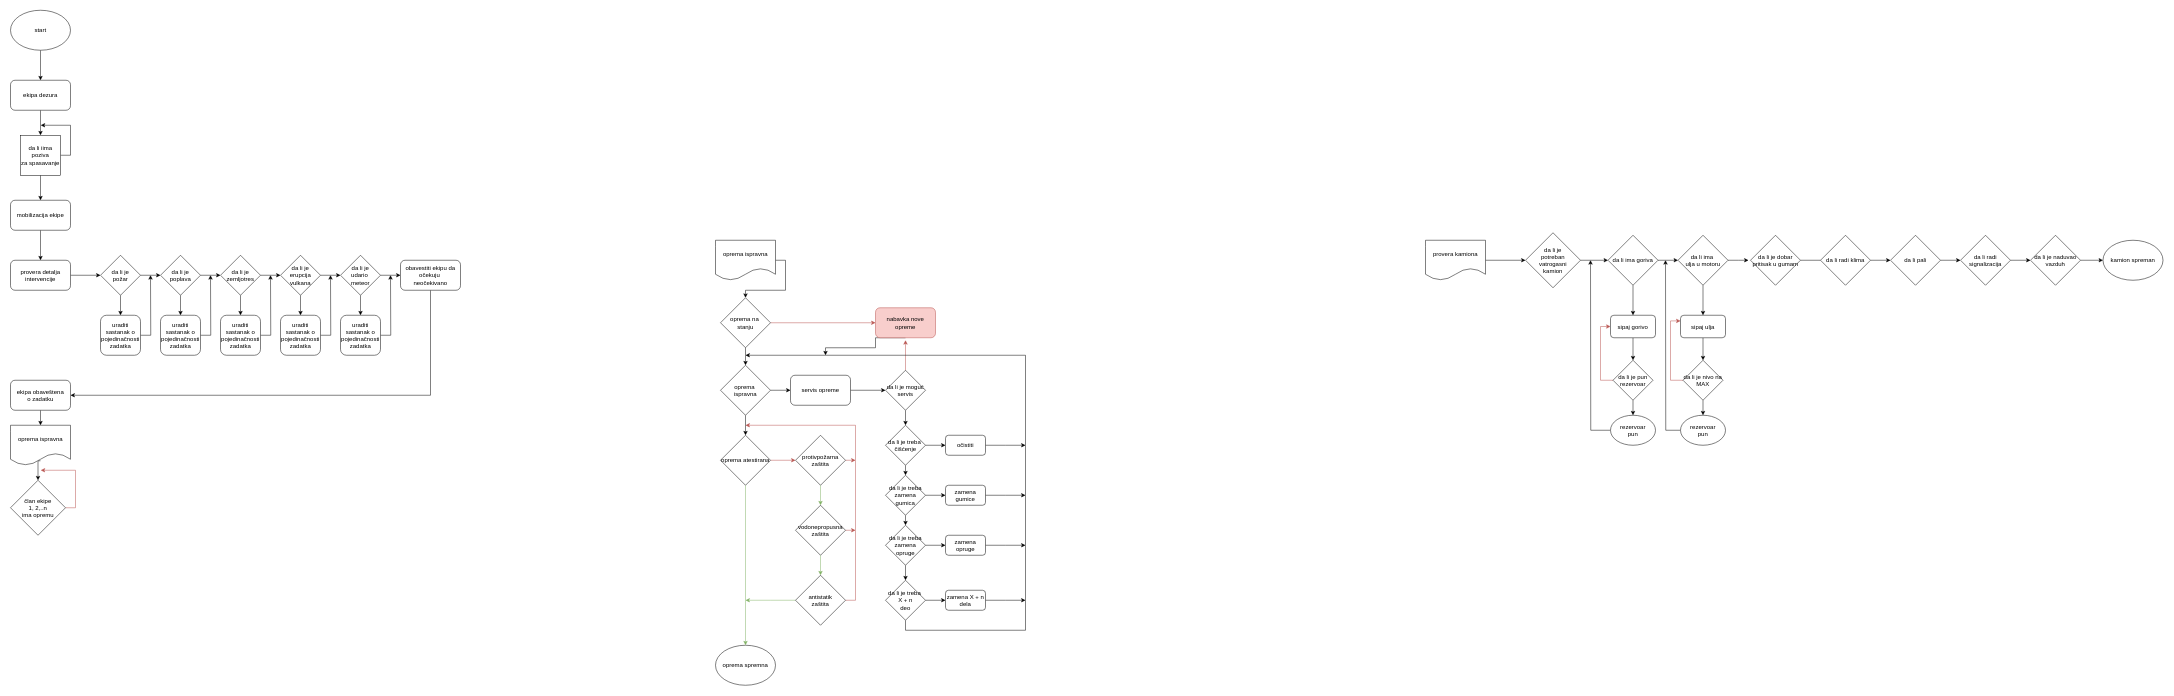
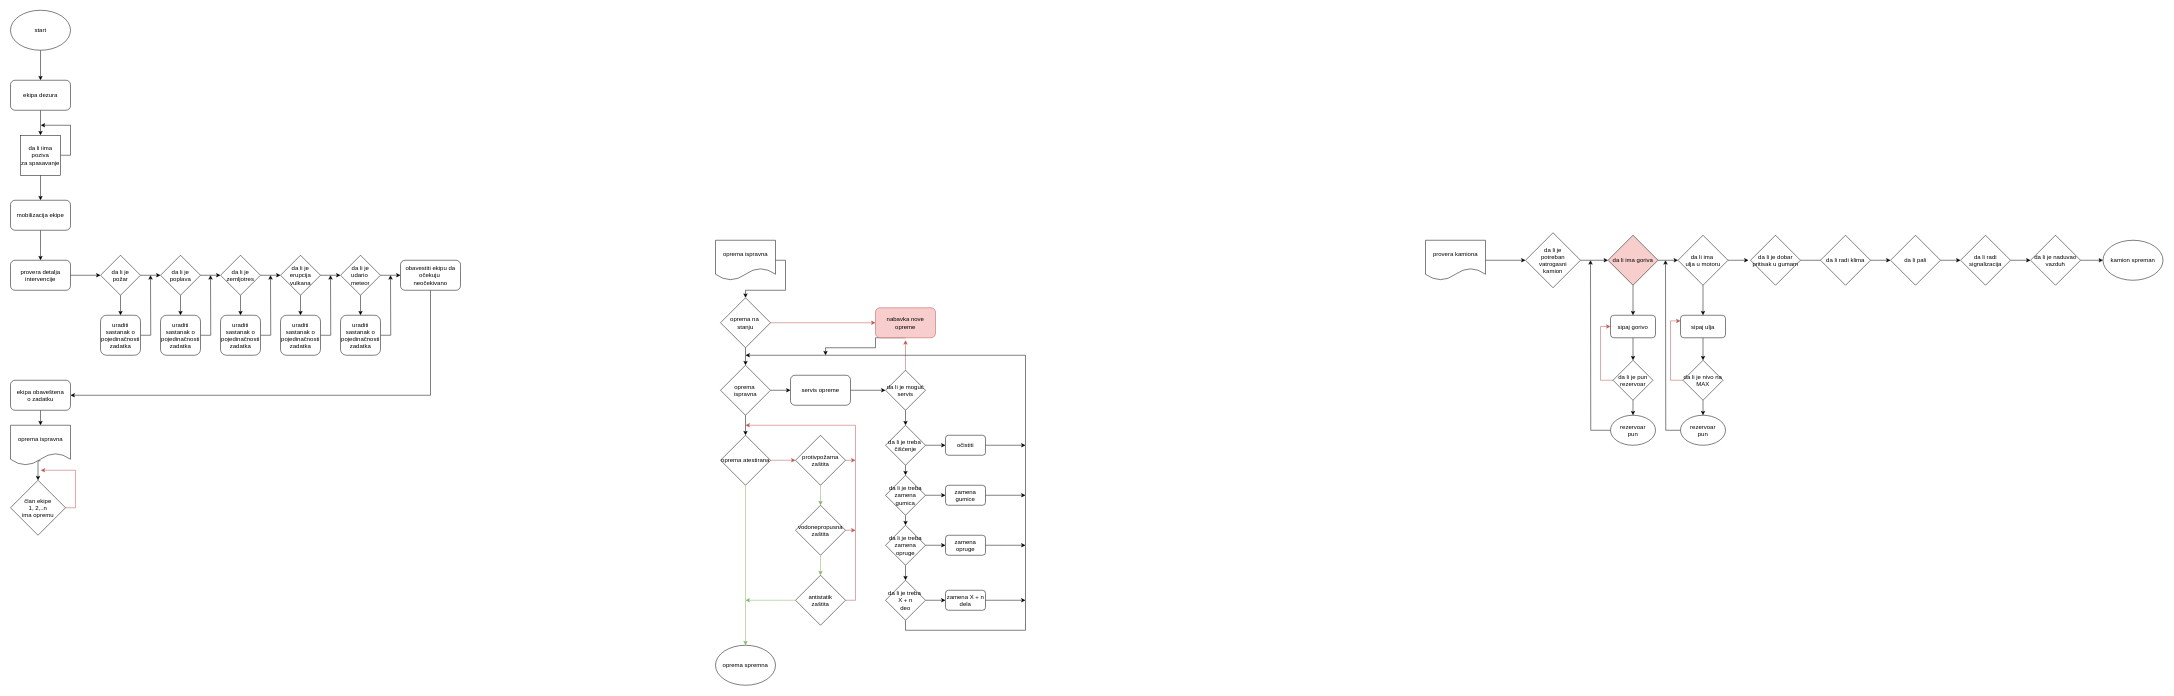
node "da li ima goriva": fillcolor #ffffff -> #f8cecc
